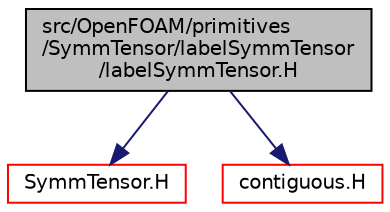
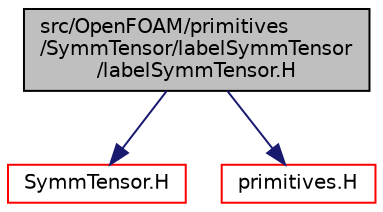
node "contiguous.H": label "contiguous.H" -> "primitives.H"
